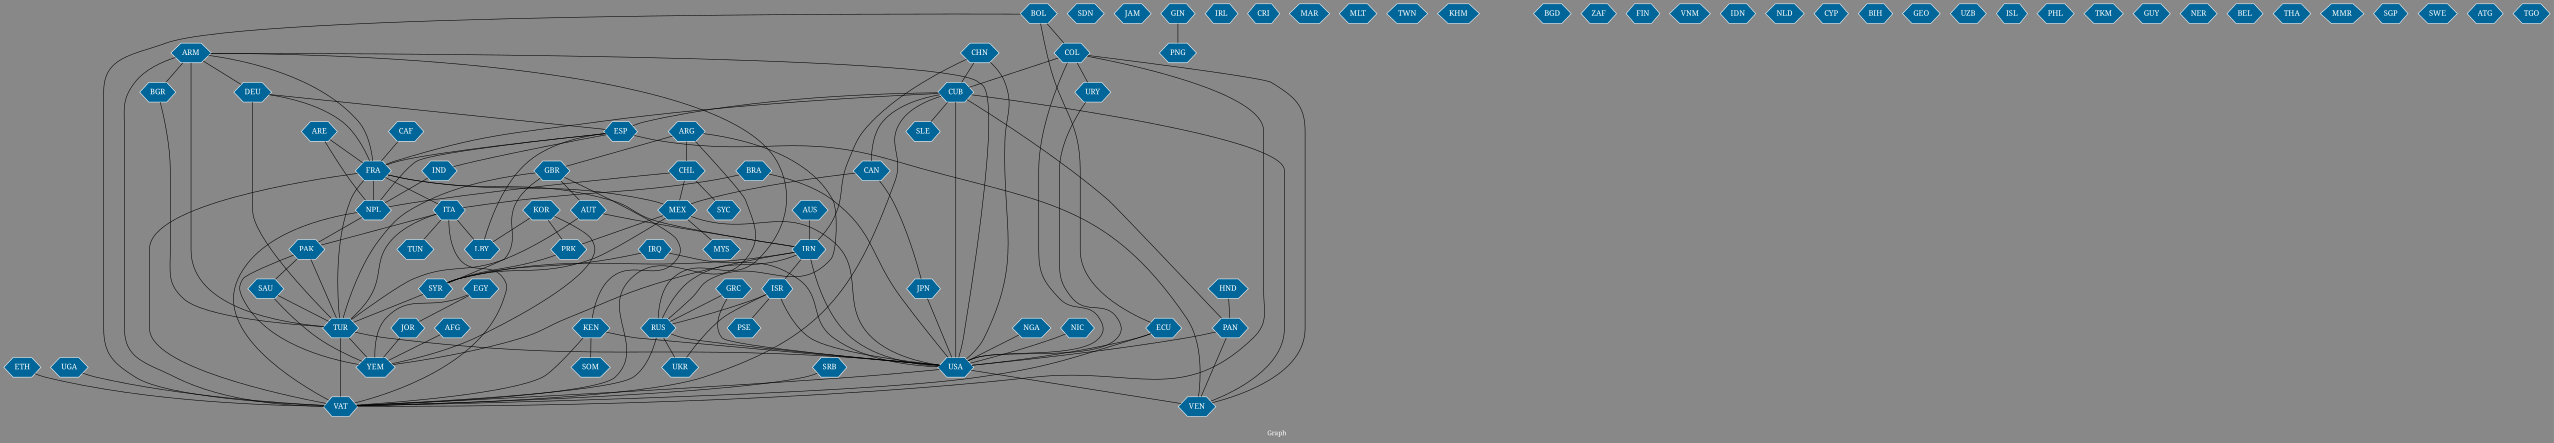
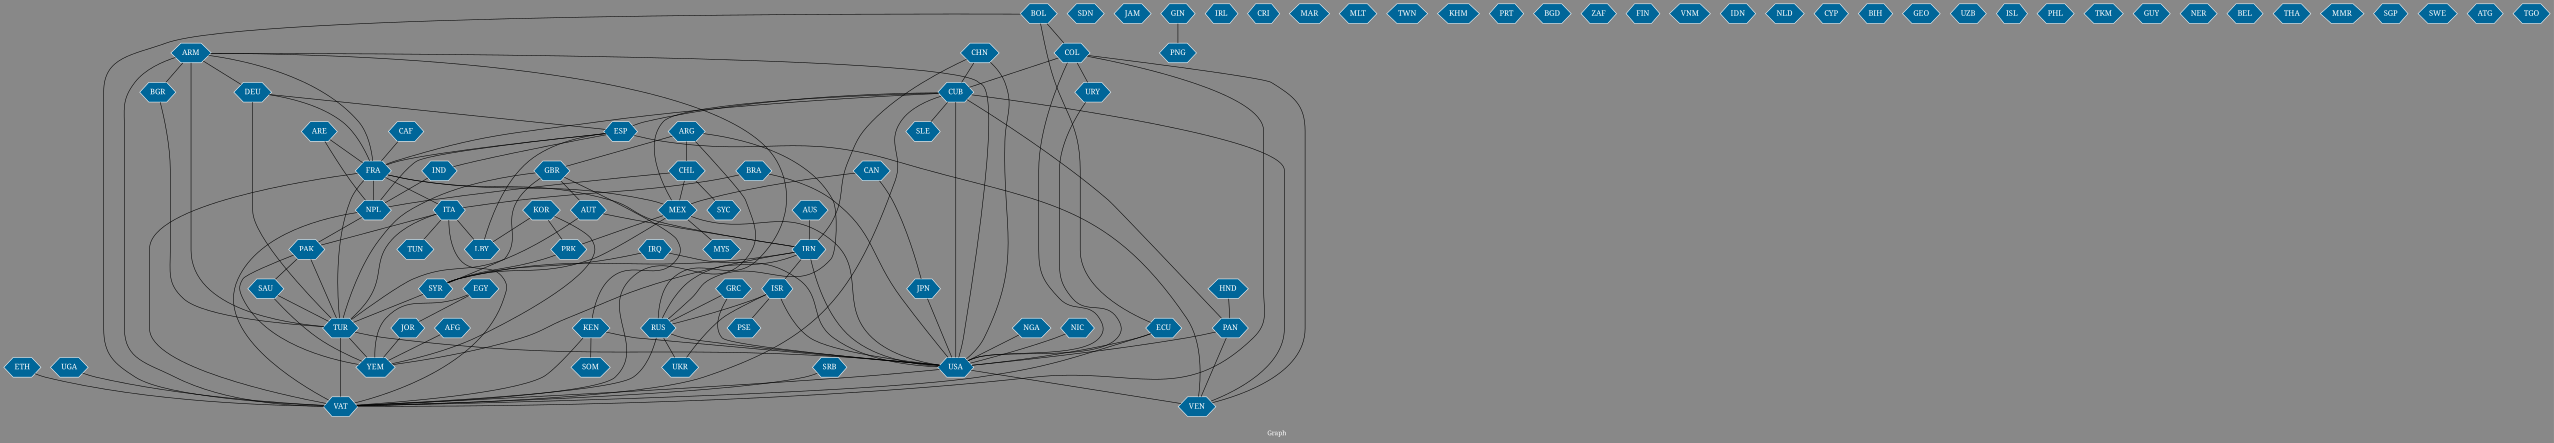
node "PRT": added
edge "CUB" -- "CAN": now "CUB" -- "MEX"
